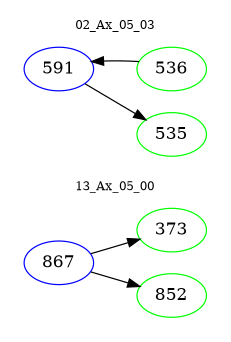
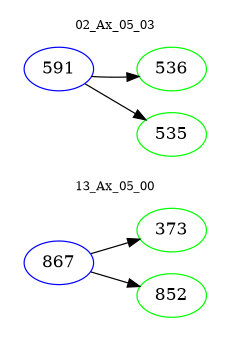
edge "536" -> "591": reversed
